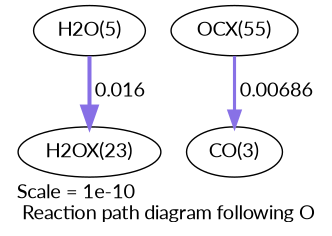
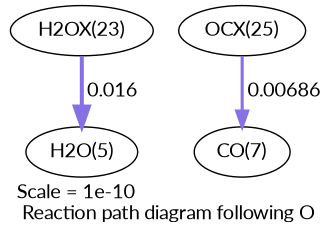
node "OCX(55)": label "OCX(55)" -> "OCX(25)"
edge "H2O(5)" -> "H2OX(23)": reversed
node "CO(3)": label "CO(3)" -> "CO(7)"
